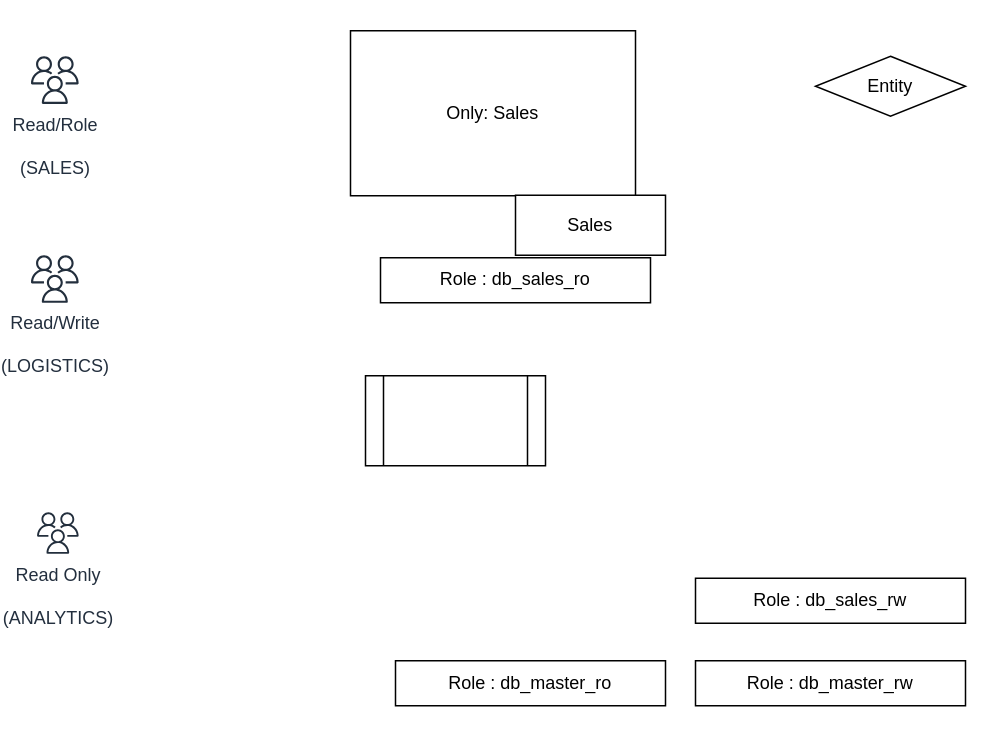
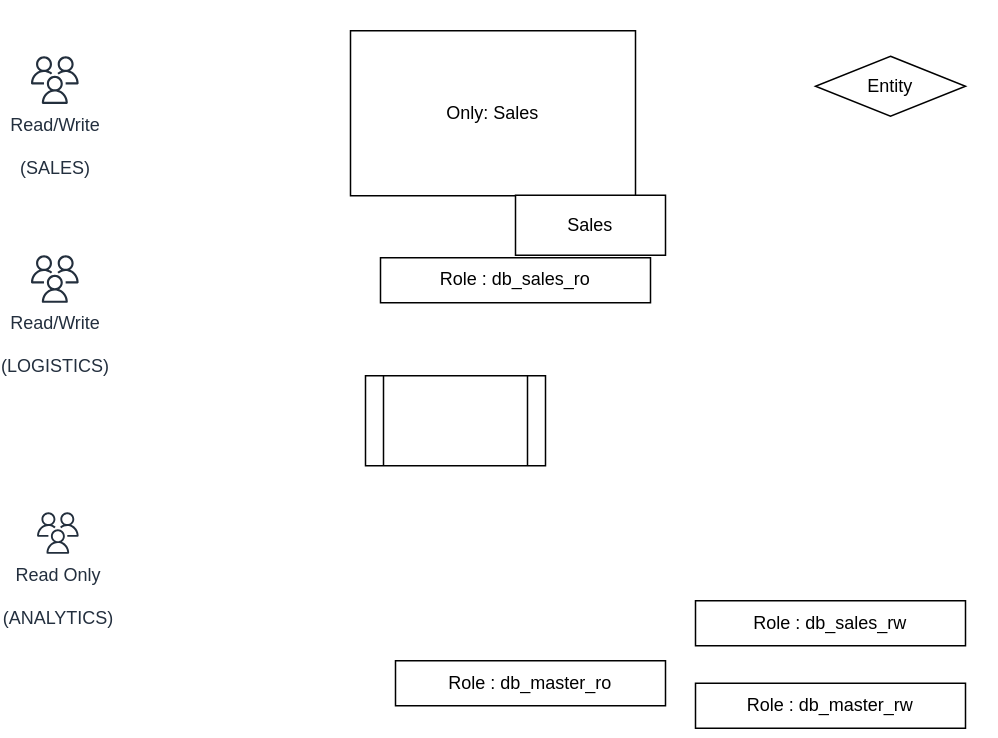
node "Read/Role (SALES)": label "Read/Role (SALES)" -> "Read/Write (SALES)"
node "Role : db_sales_rw": moved (830, 601) -> (830, 623)
node "Role : db_master_rw": moved (830, 683) -> (830, 706)
